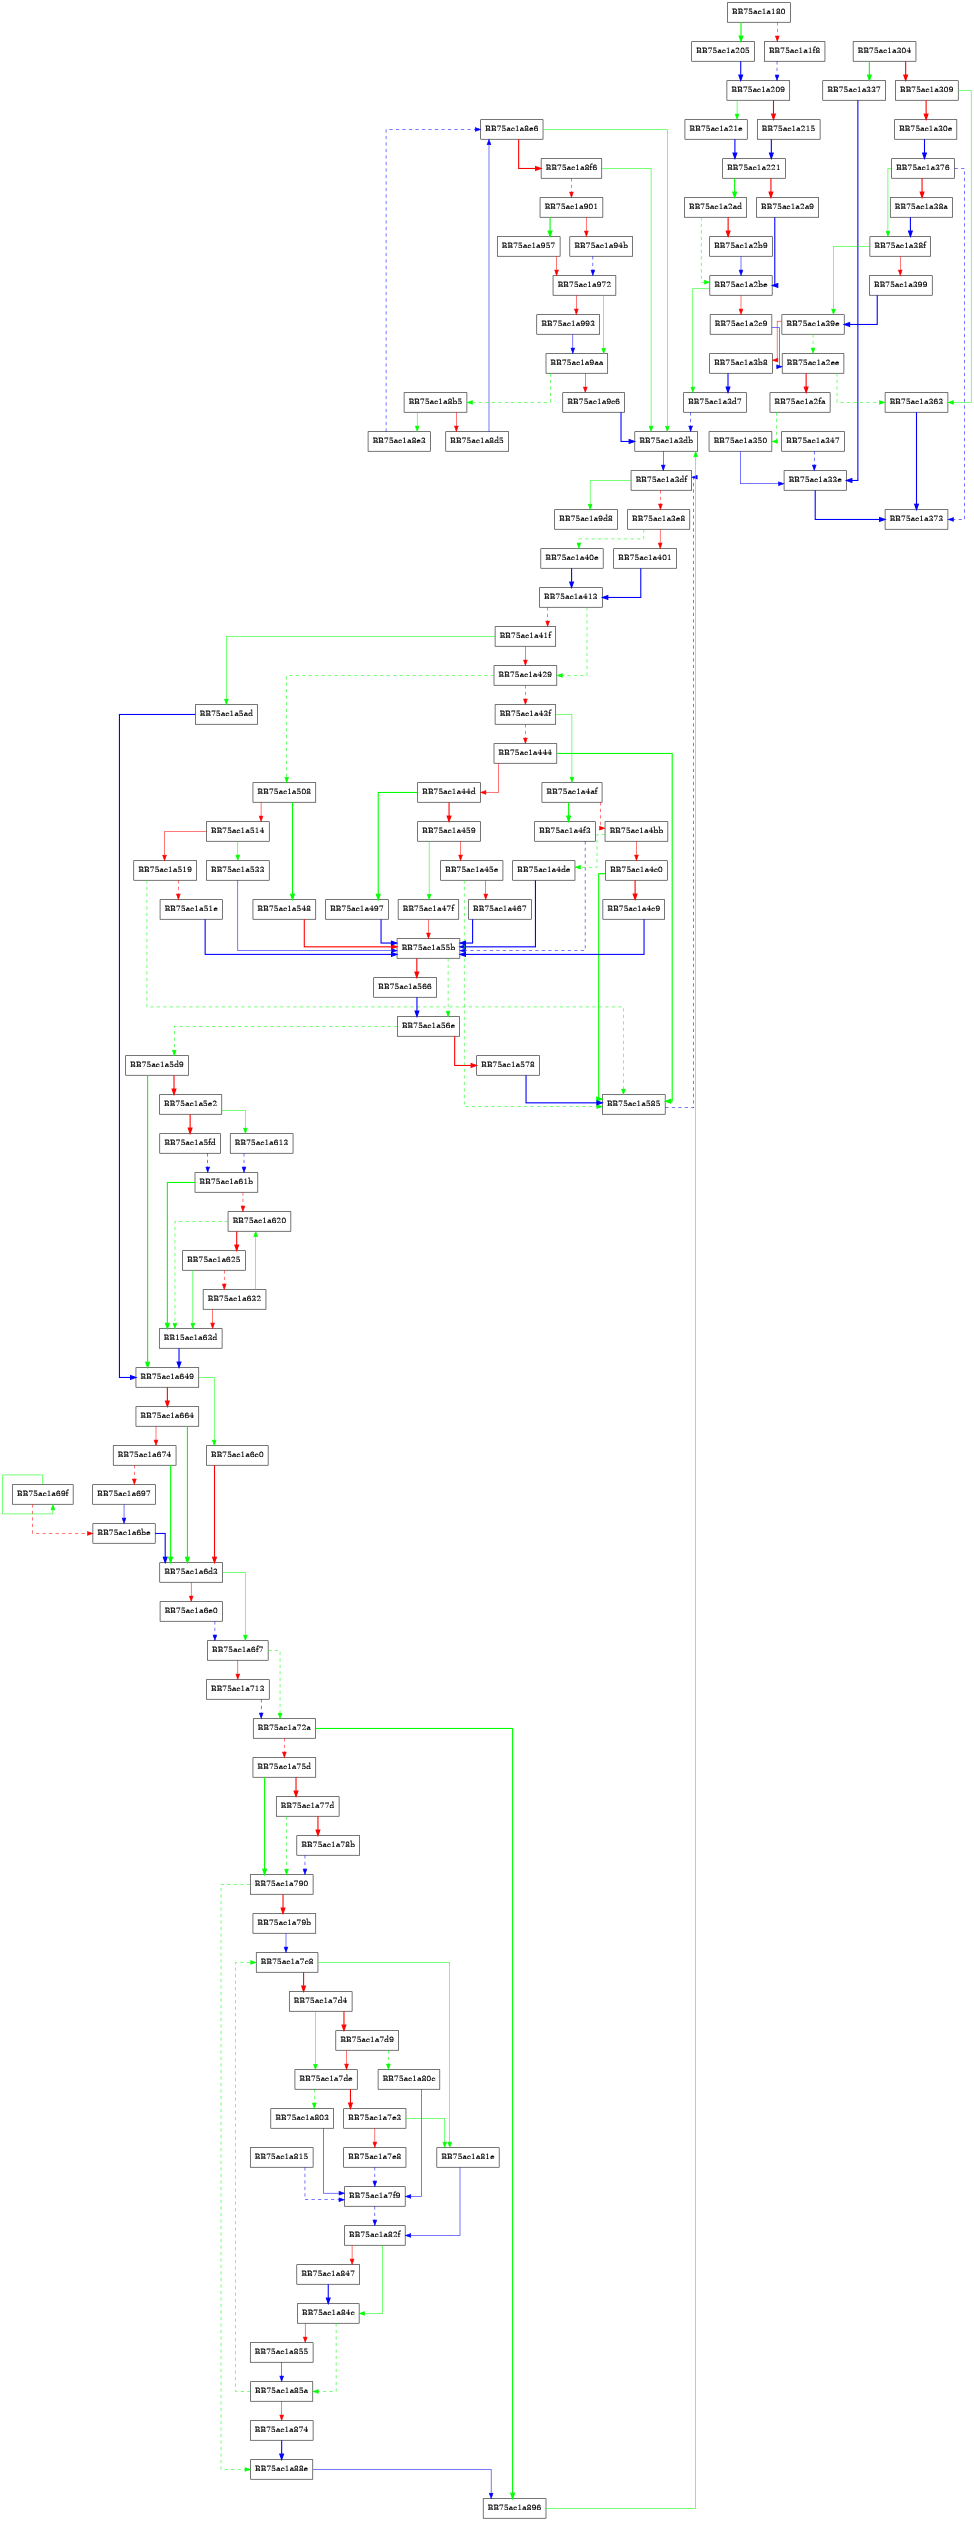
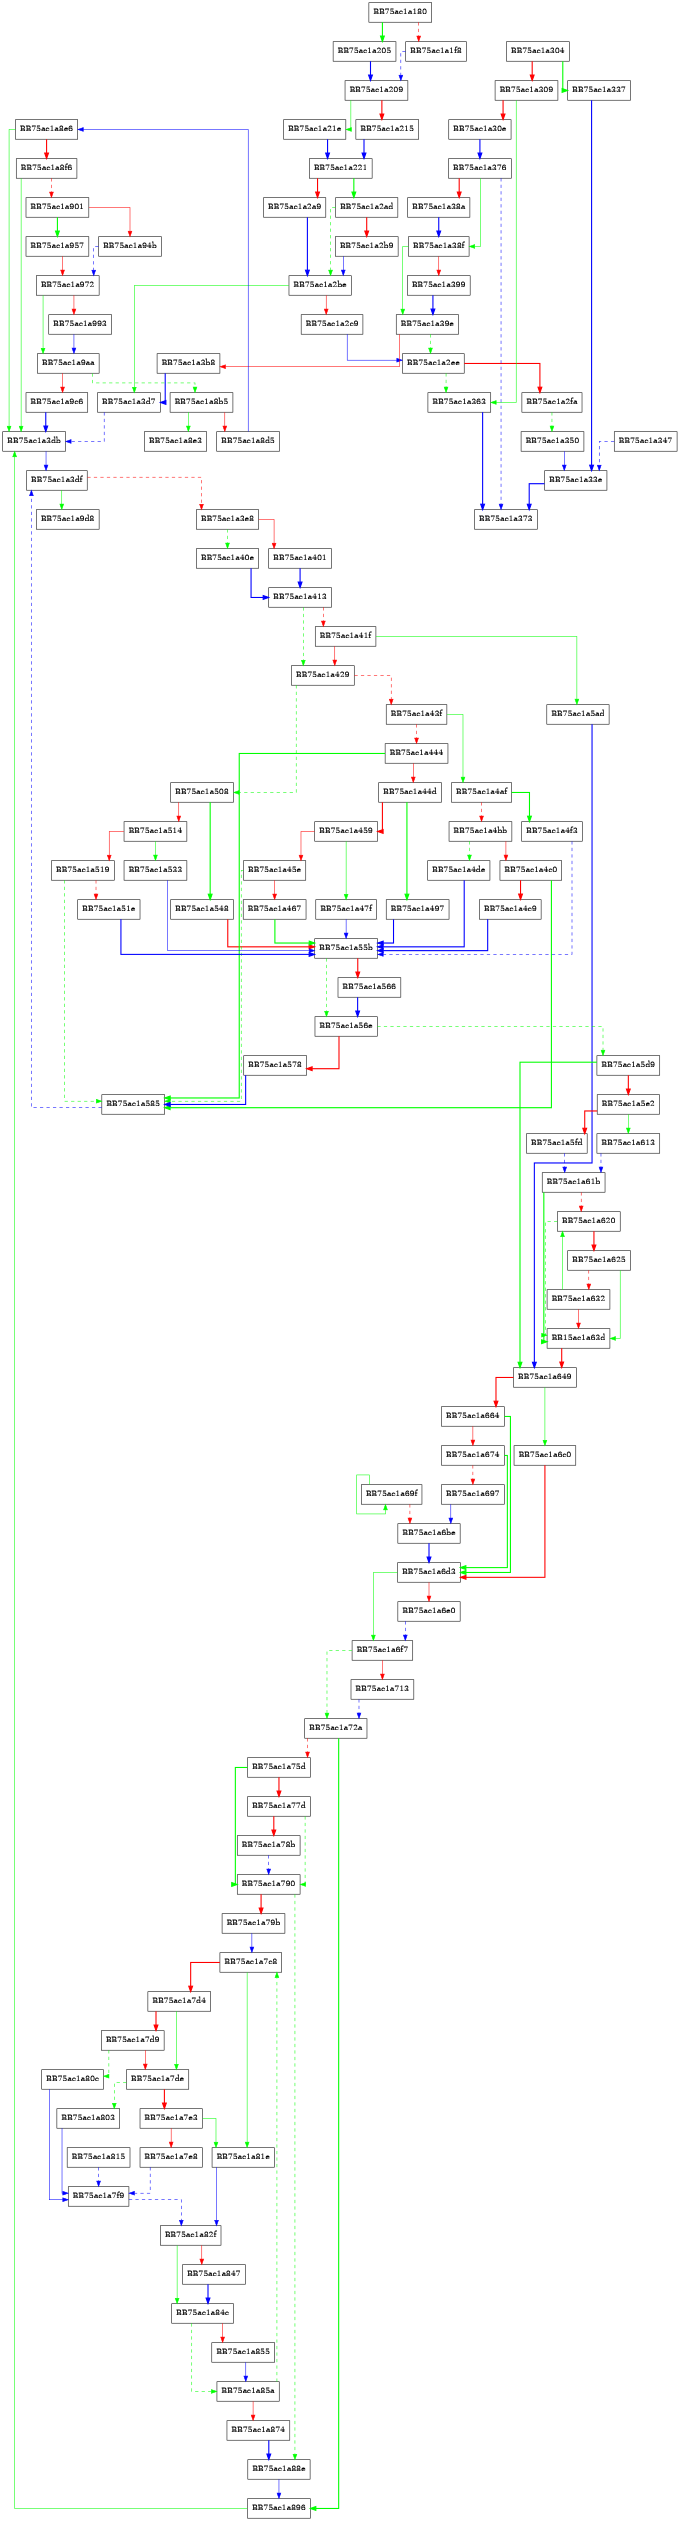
edge "BB75ac1a8e3" -> "BB75ac1a8e6": removed
edge "BB75ac1a47f" -> "BB75ac1a55b": color red -> blue
edge "BB75ac1a467" -> "BB75ac1a55b": color blue -> green
edge "BB15ac1a63d" -> "BB75ac1a649": color blue -> red
